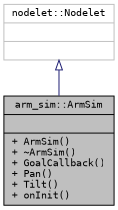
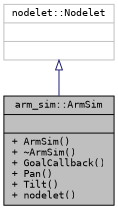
node "arm_sim::ArmSim": text "+ onInit()" -> "+ nodelet()"
